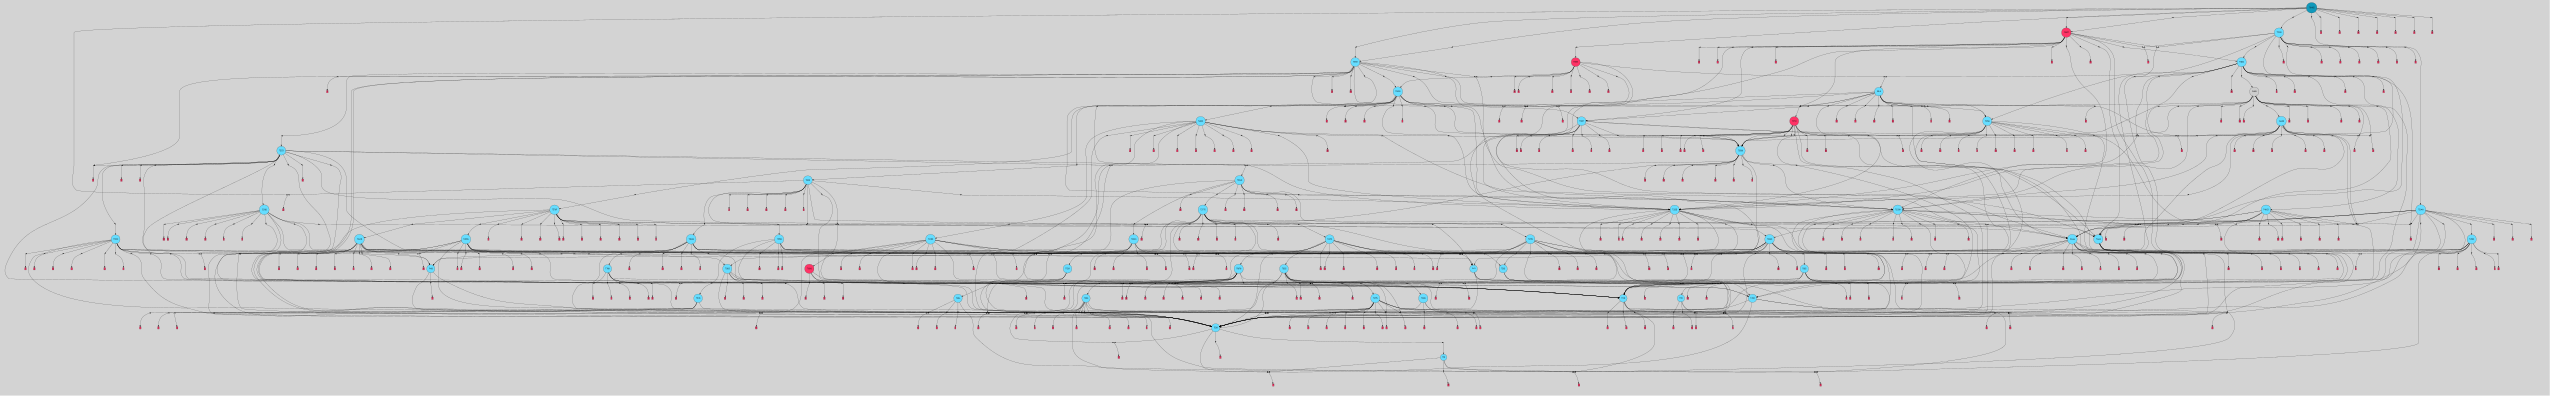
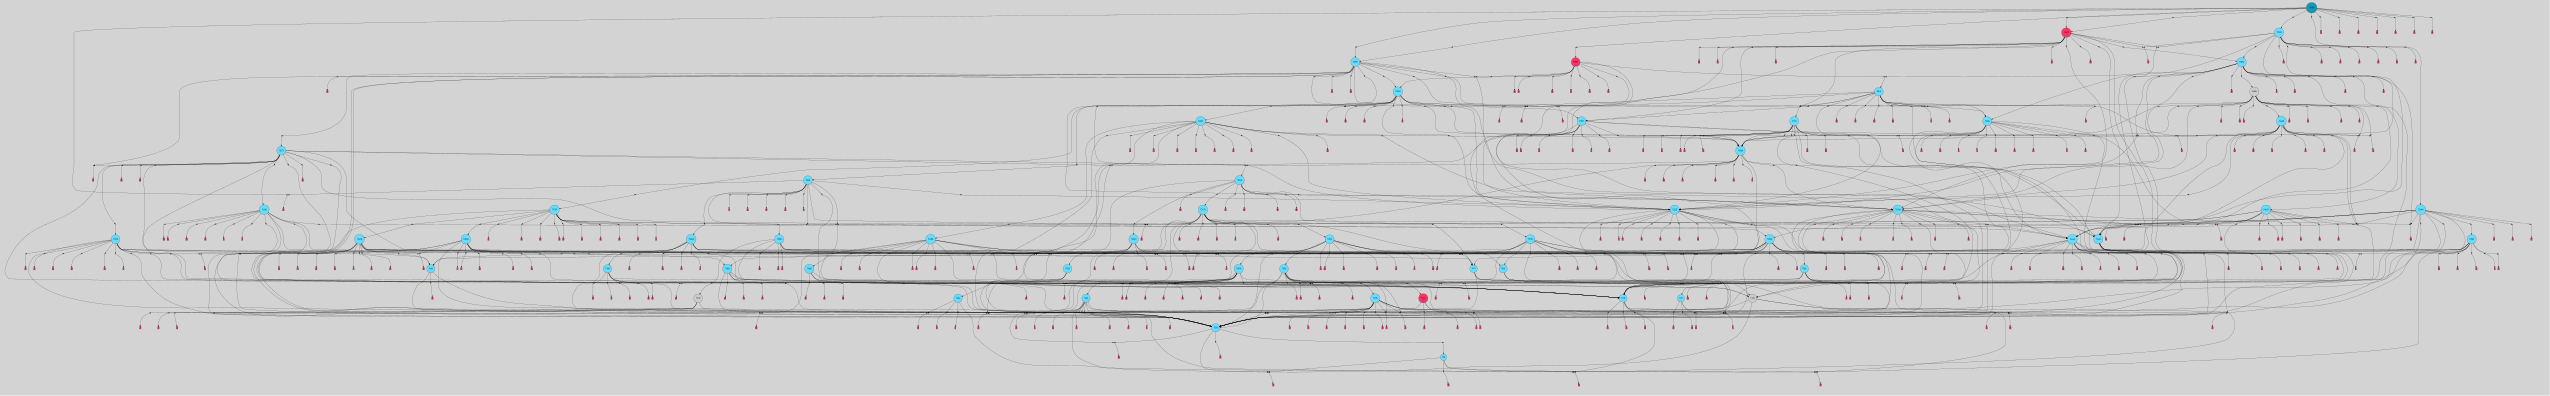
node "T2712": fillcolor #ff3366 -> #66ddff
node "T1580": fillcolor #ff3366 -> #66ddff
node "T1193": fillcolor #66ddff -> #cccccc
node "T1026": fillcolor #66ddff -> #ff3366
node "T293": fillcolor #66ddff -> #cccccc
